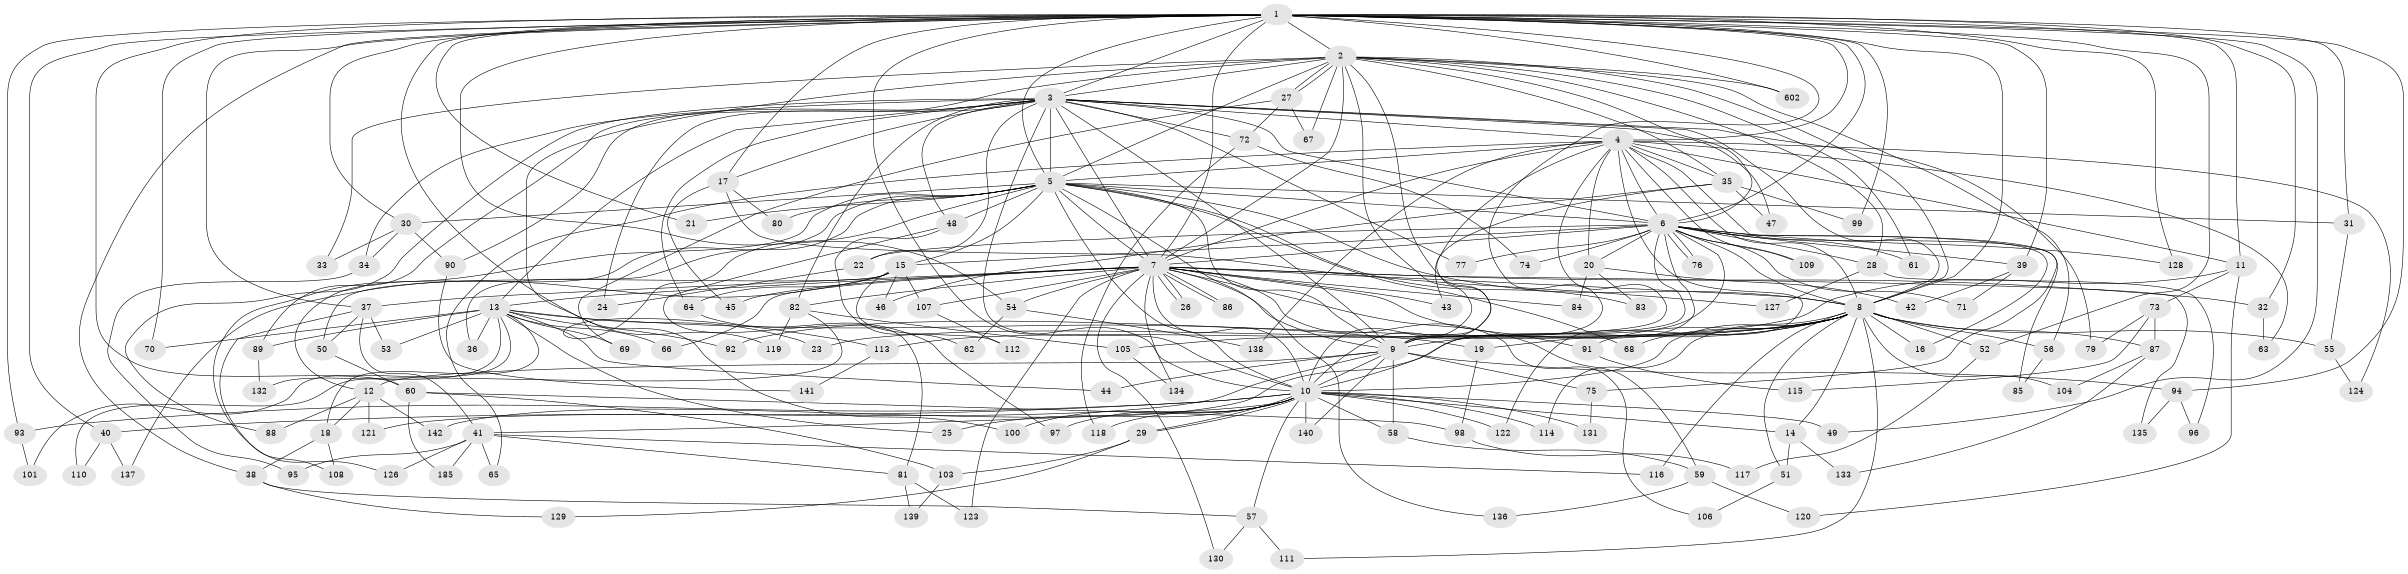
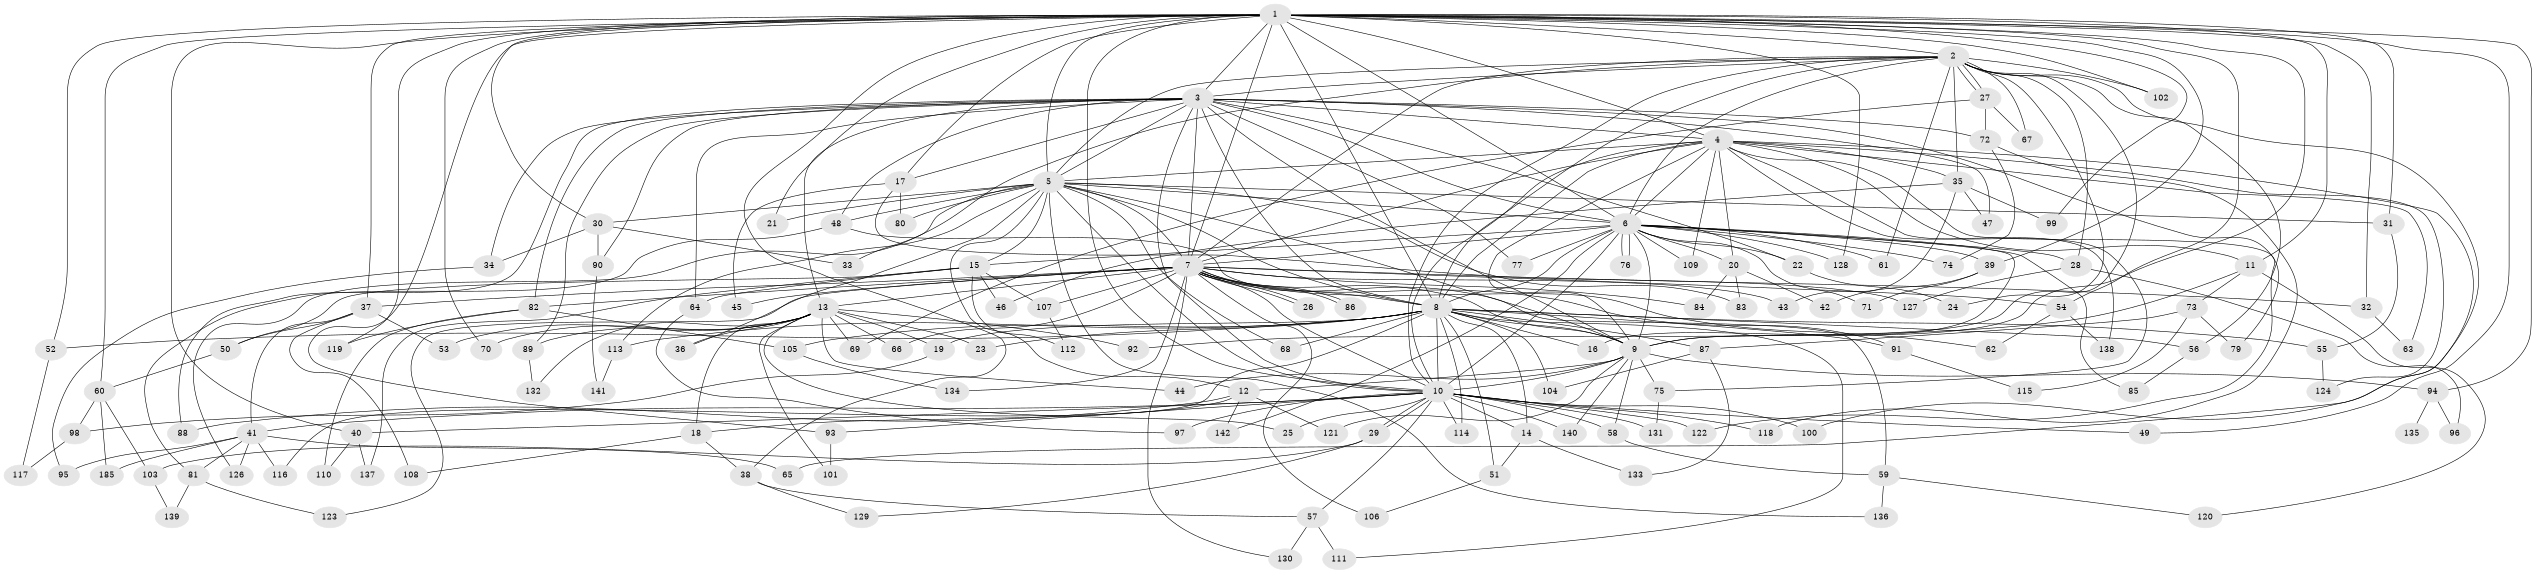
node "602": label "602" -> "102"
edge "7" -- "135": removed
